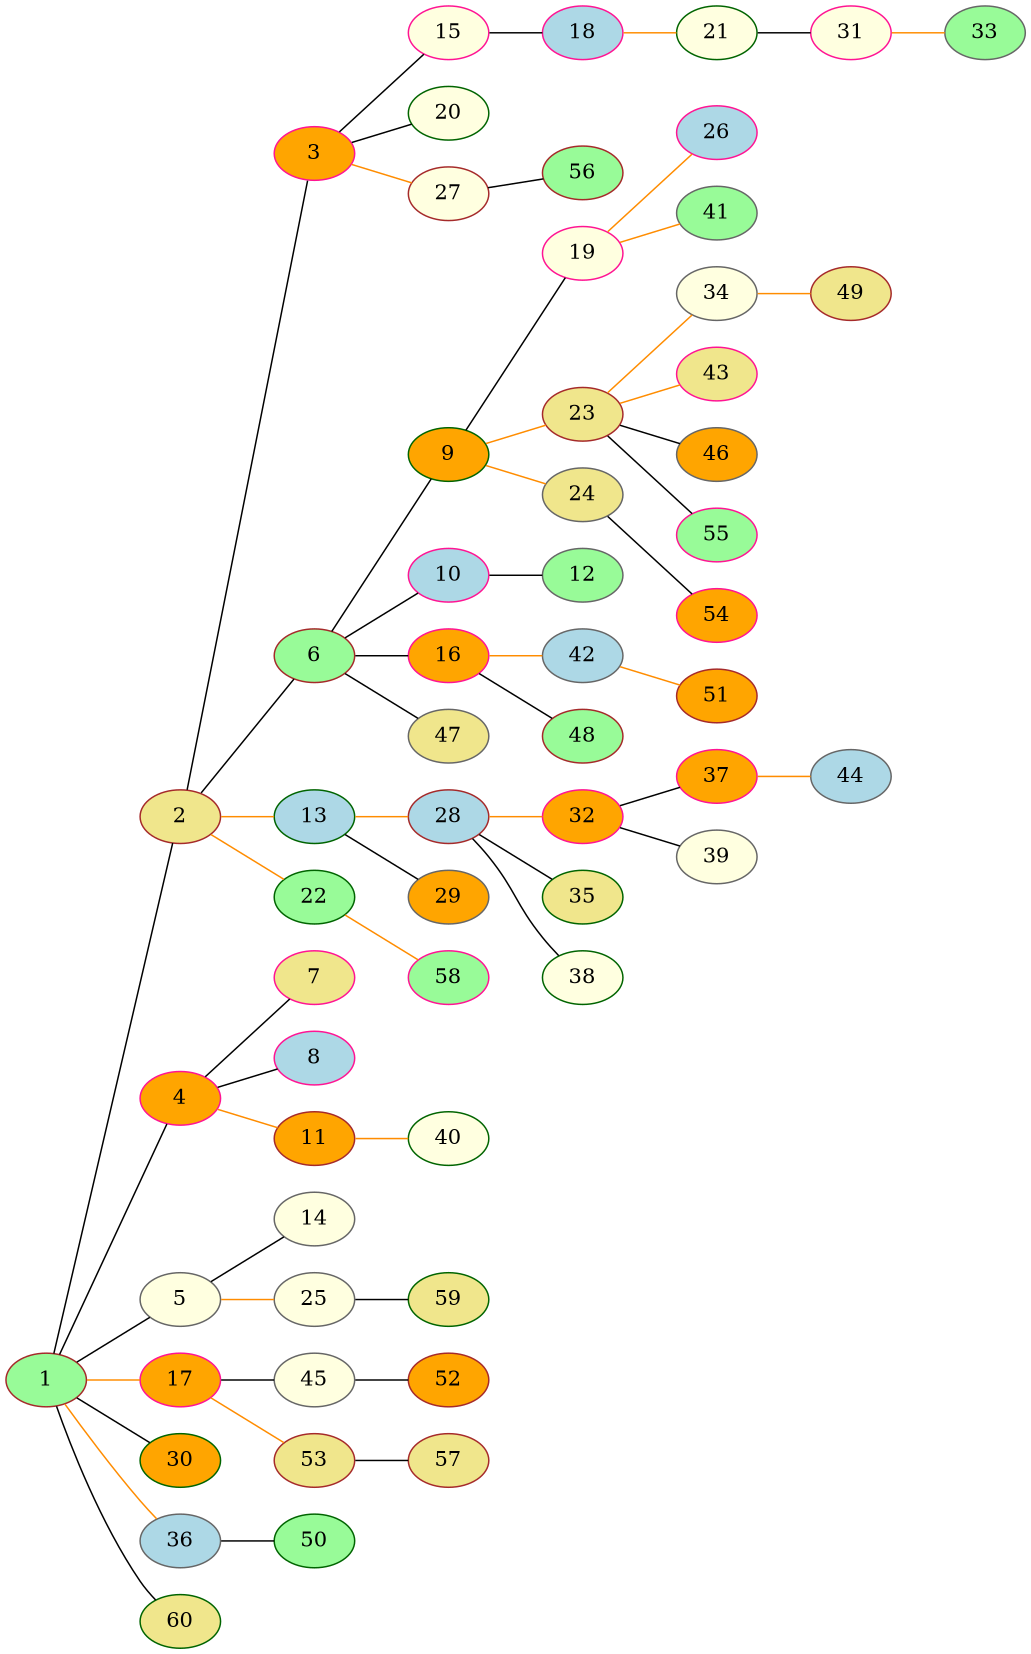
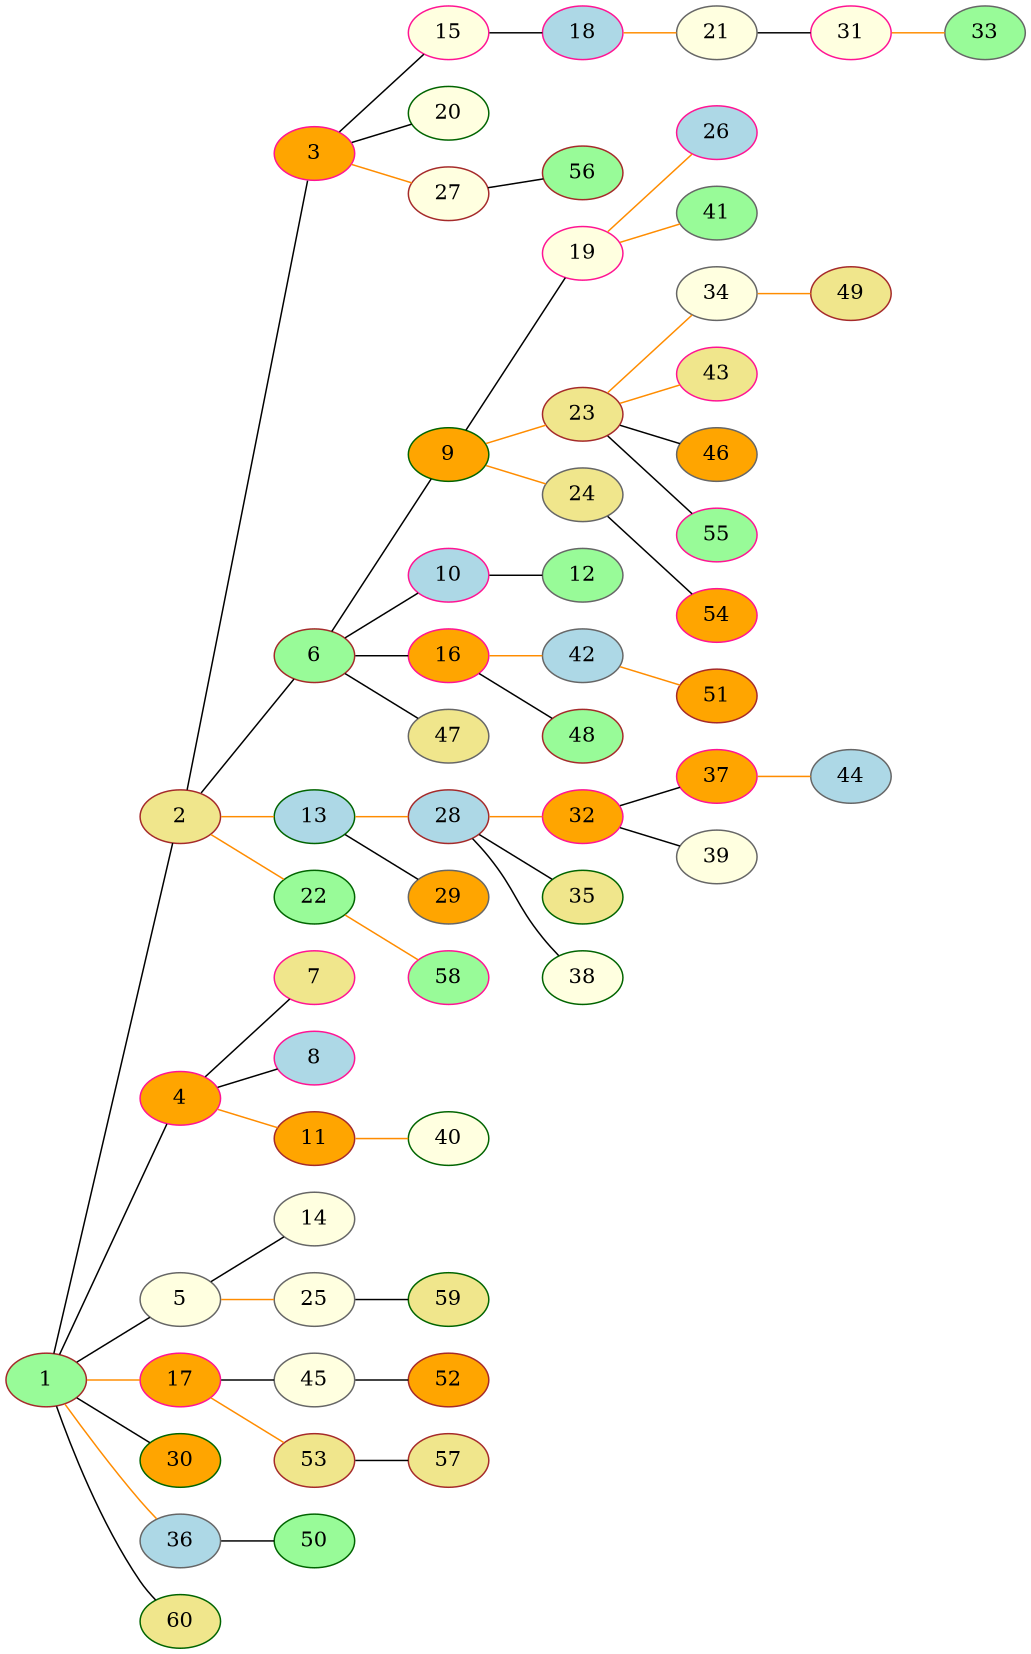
node "21": color darkgreen -> gray40
